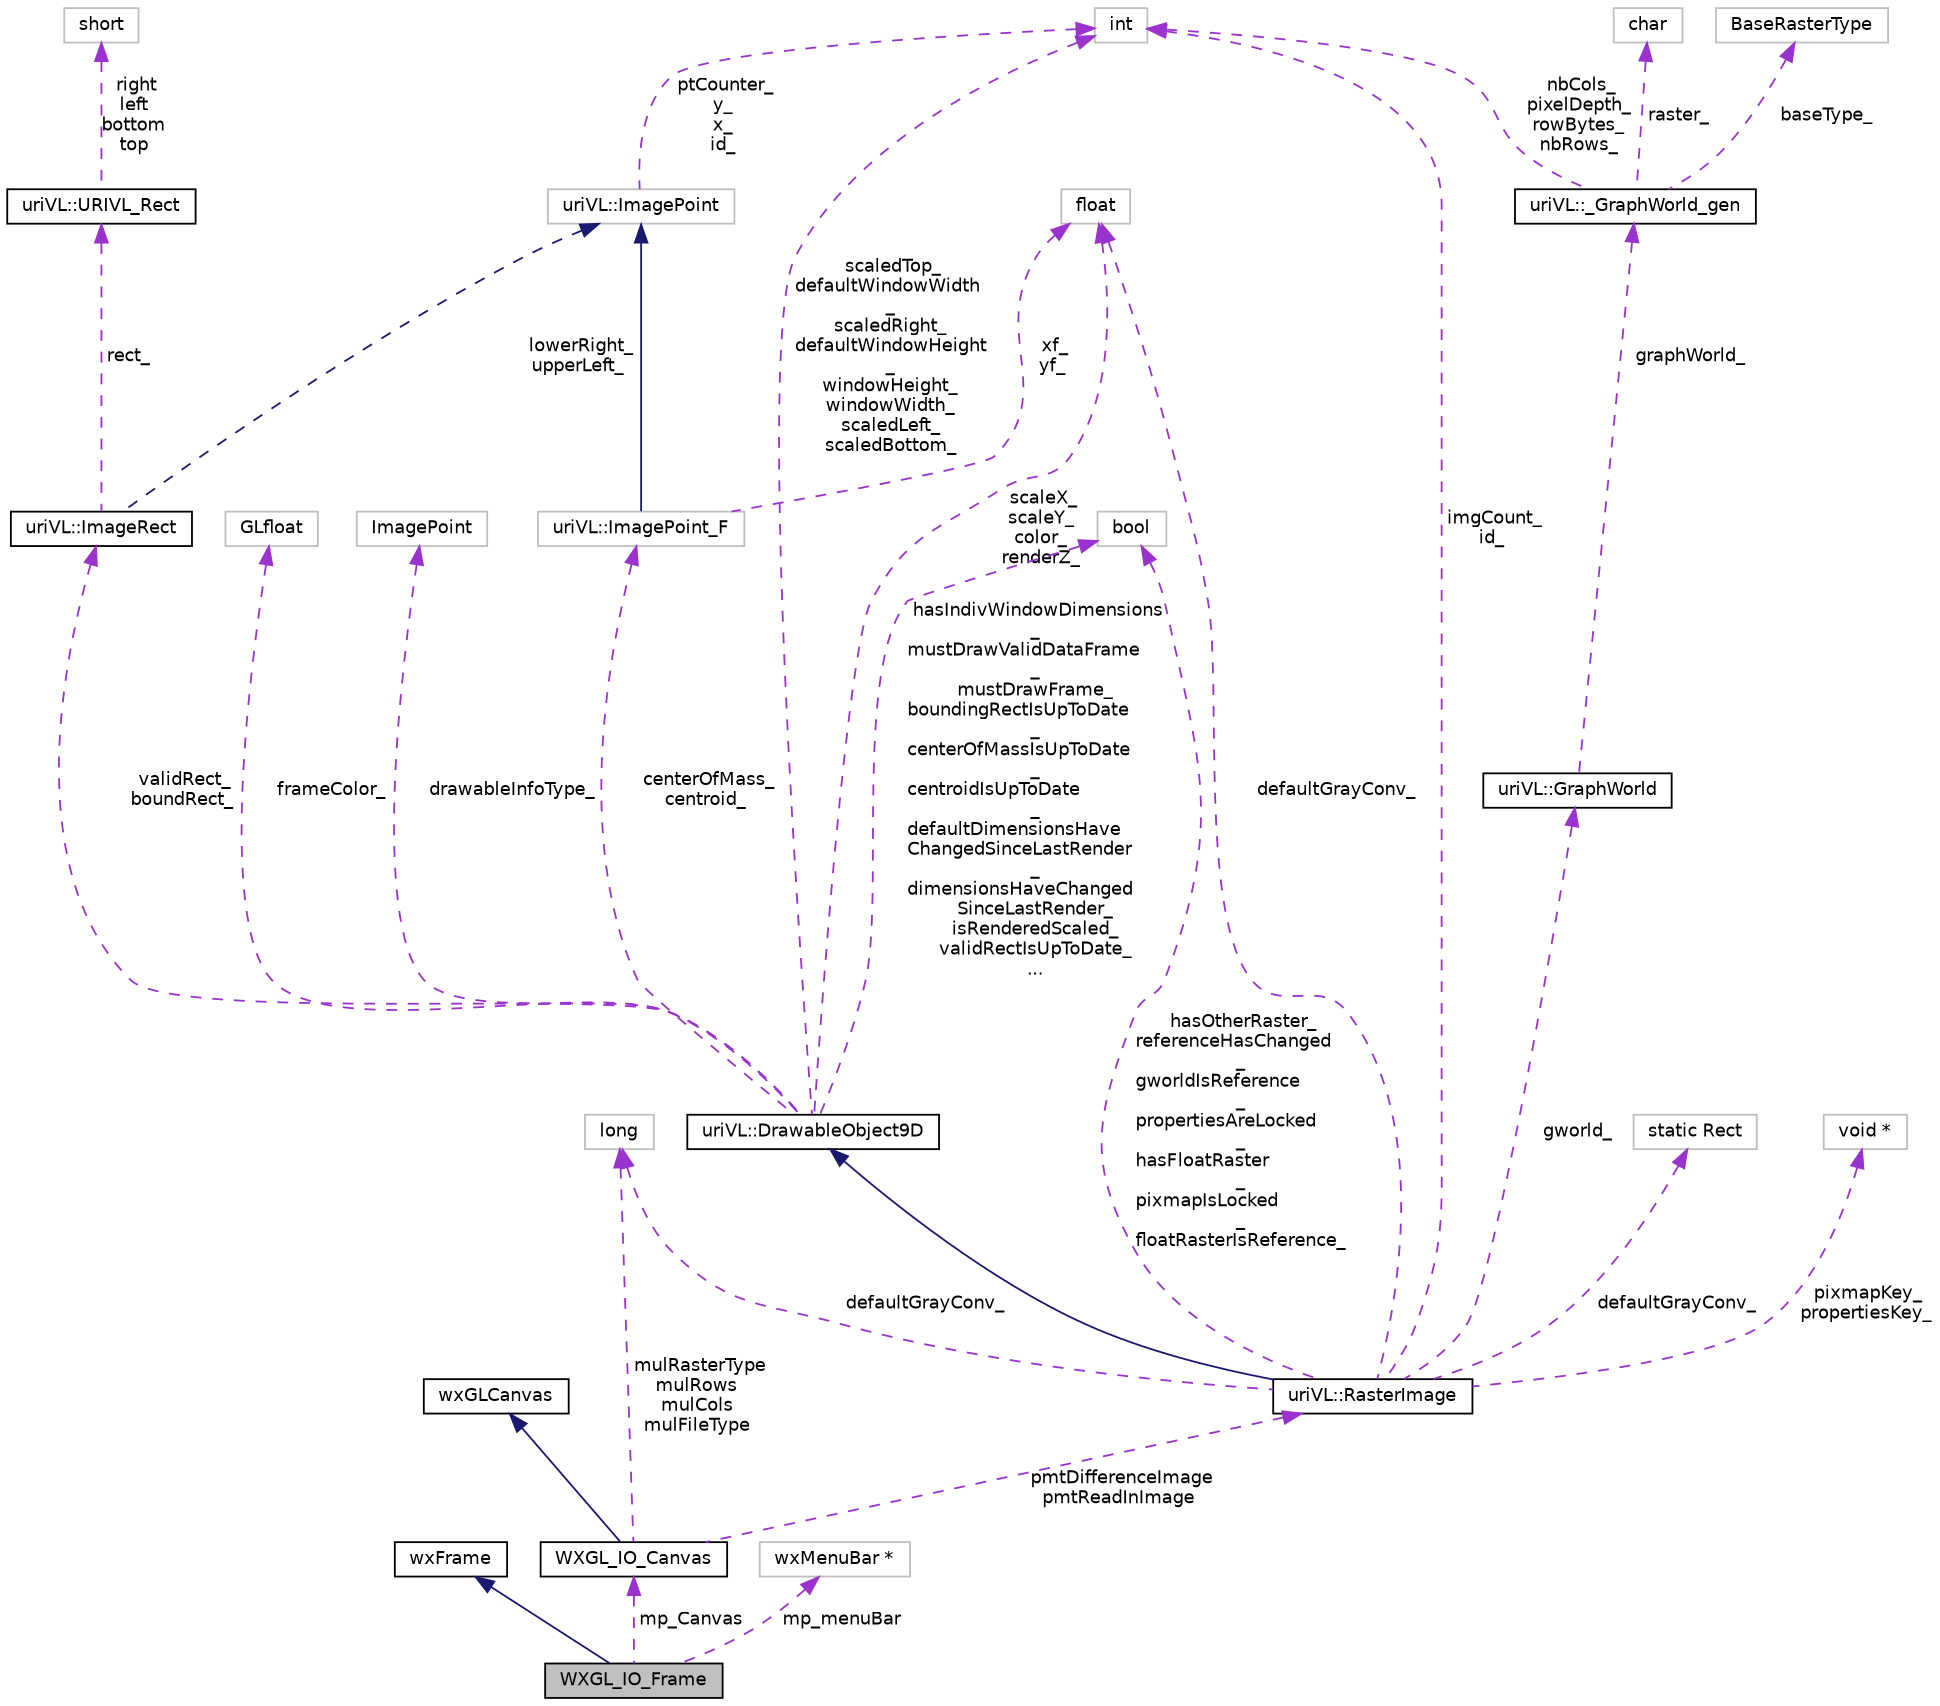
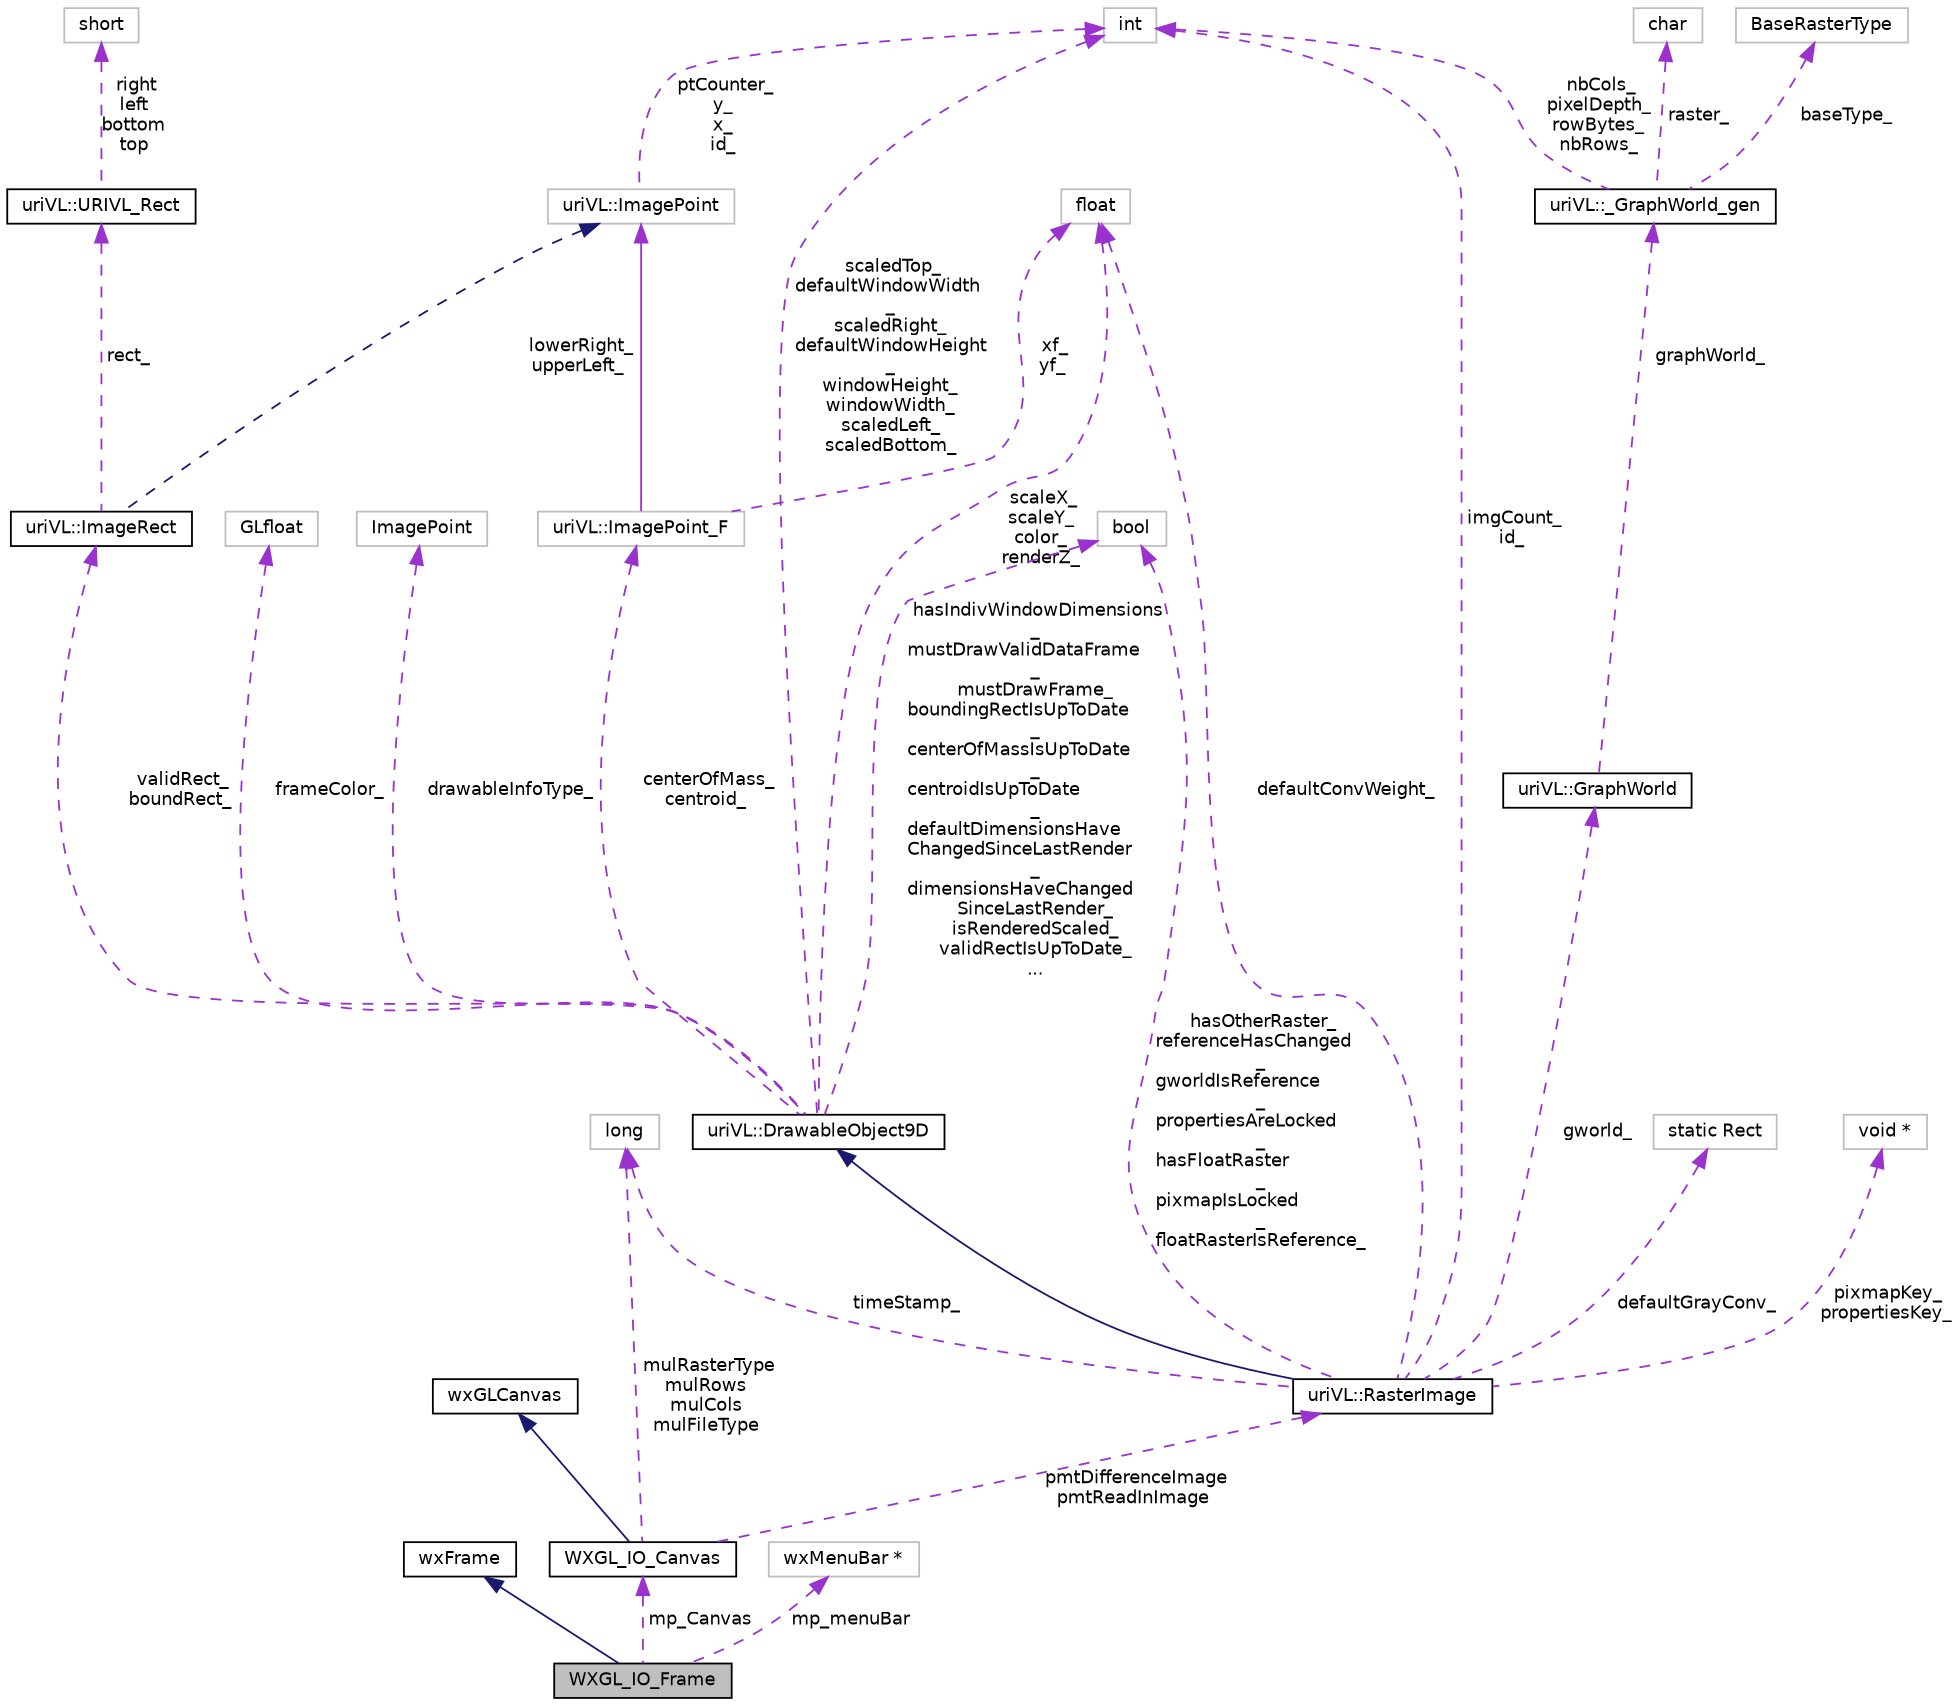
edge "uriVL::ImagePoint_F" -> "uriVL::ImagePoint": color midnightblue -> darkorchid3
edge "uriVL::RasterImage" -> "float": label " defaultGrayConv_" -> " defaultConvWeight_"
edge "uriVL::RasterImage" -> "long": label " defaultGrayConv_" -> " timeStamp_"
